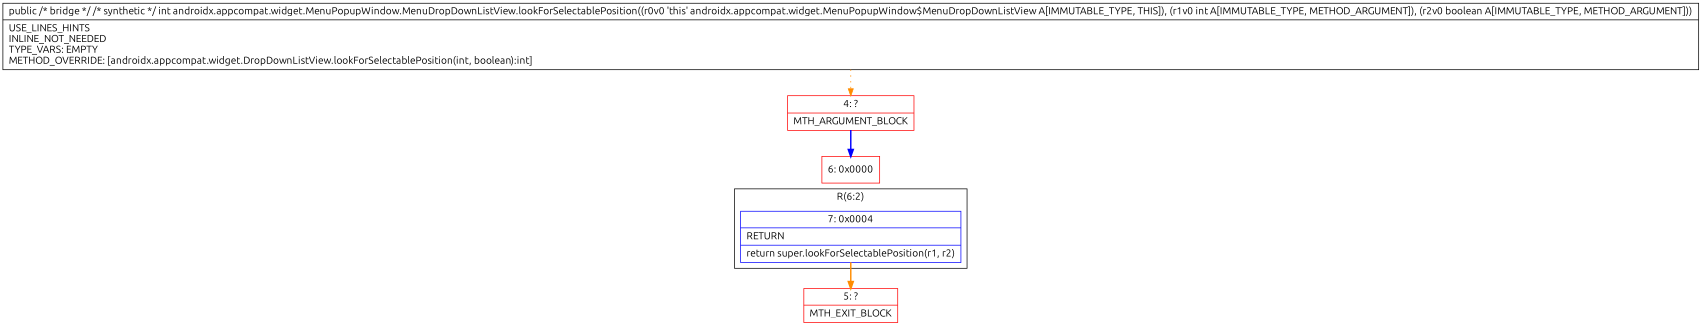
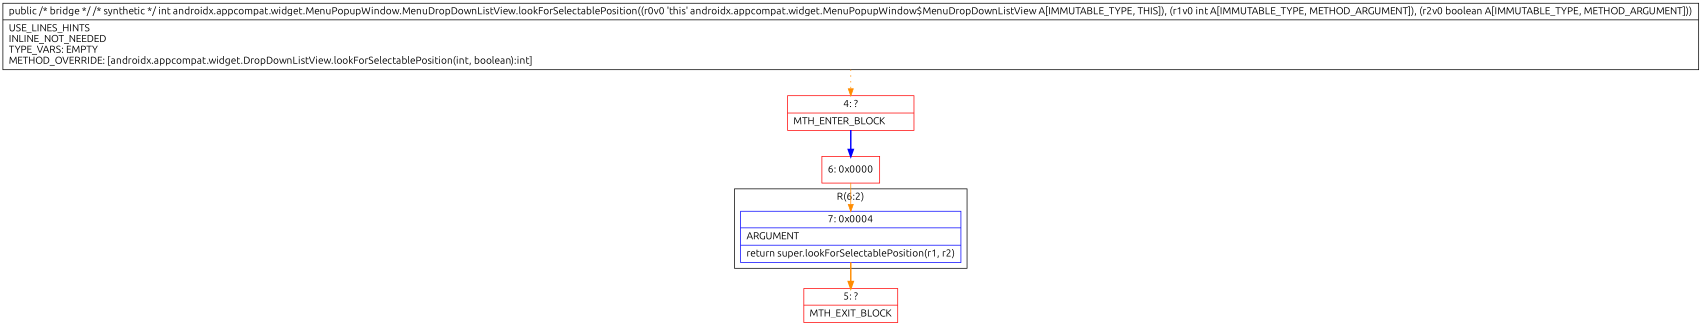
node "4: ?": text "MTH_ARGUMENT_BLOCK" -> "MTH_ENTER_BLOCK"
edge "6: 0x0000" -> "7: 0x0004": added
node "7: 0x0004": text "RETURN" -> "ARGUMENT"
